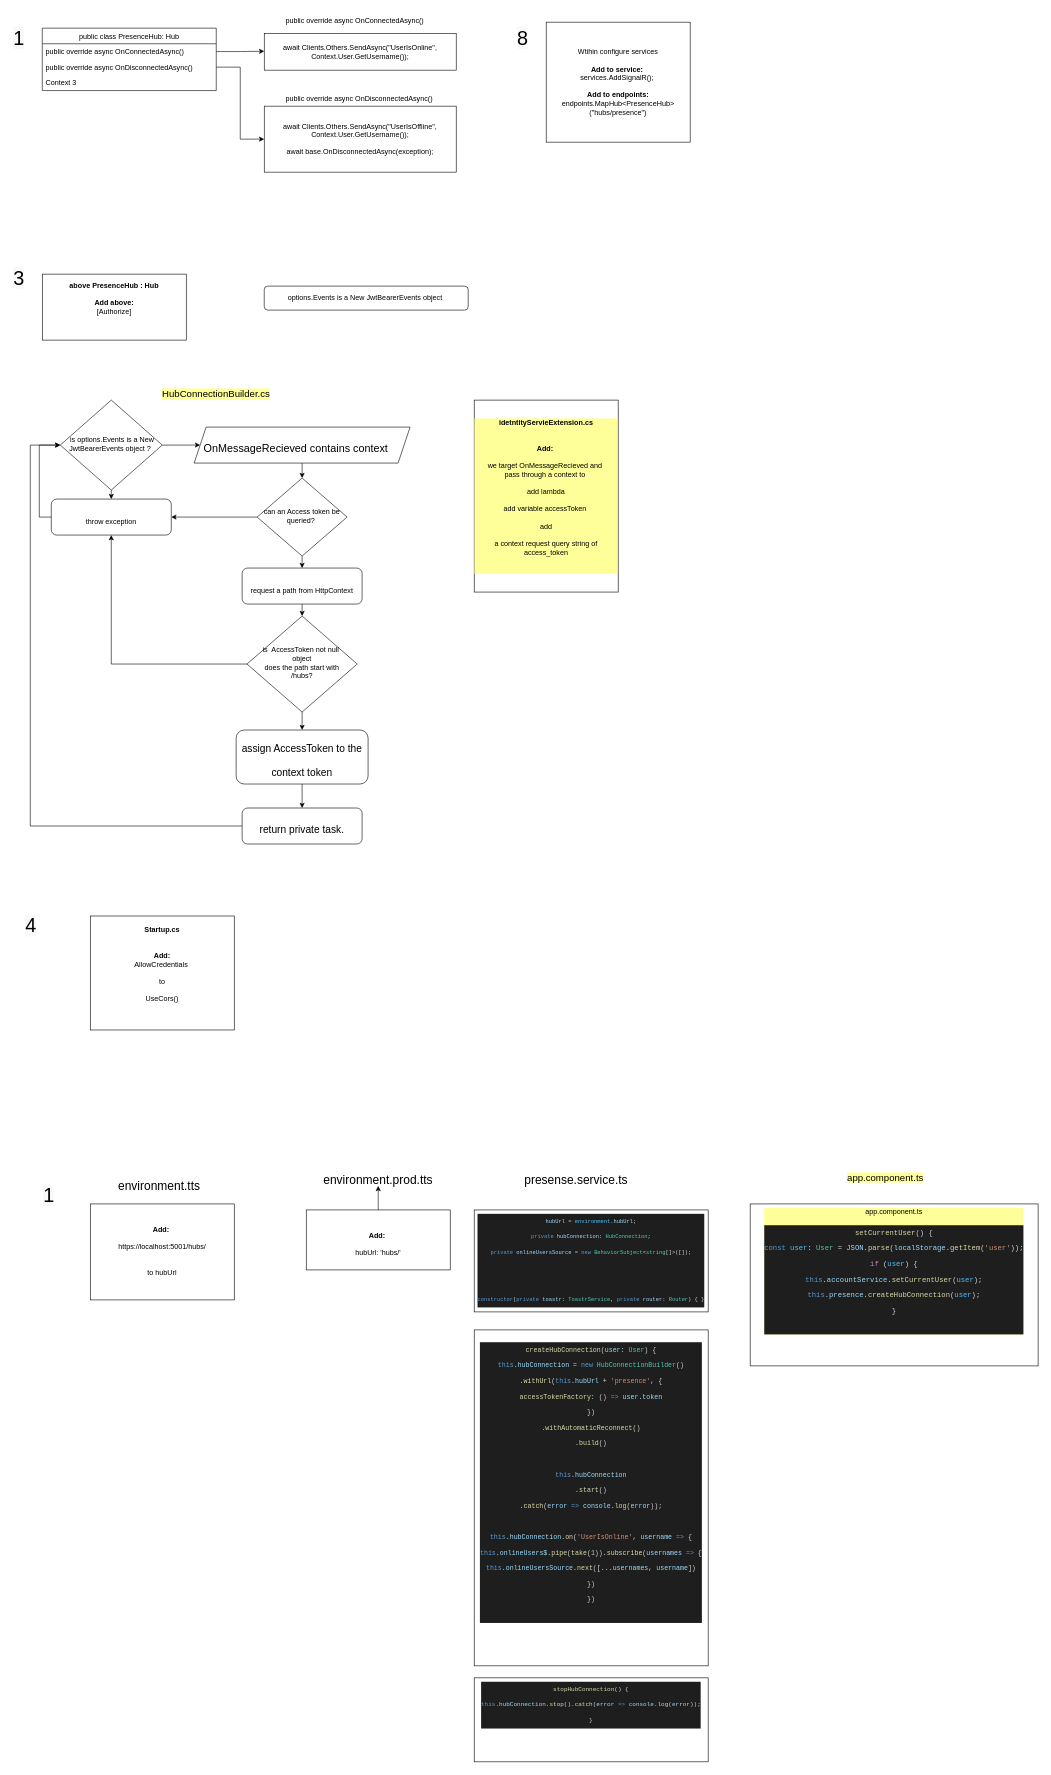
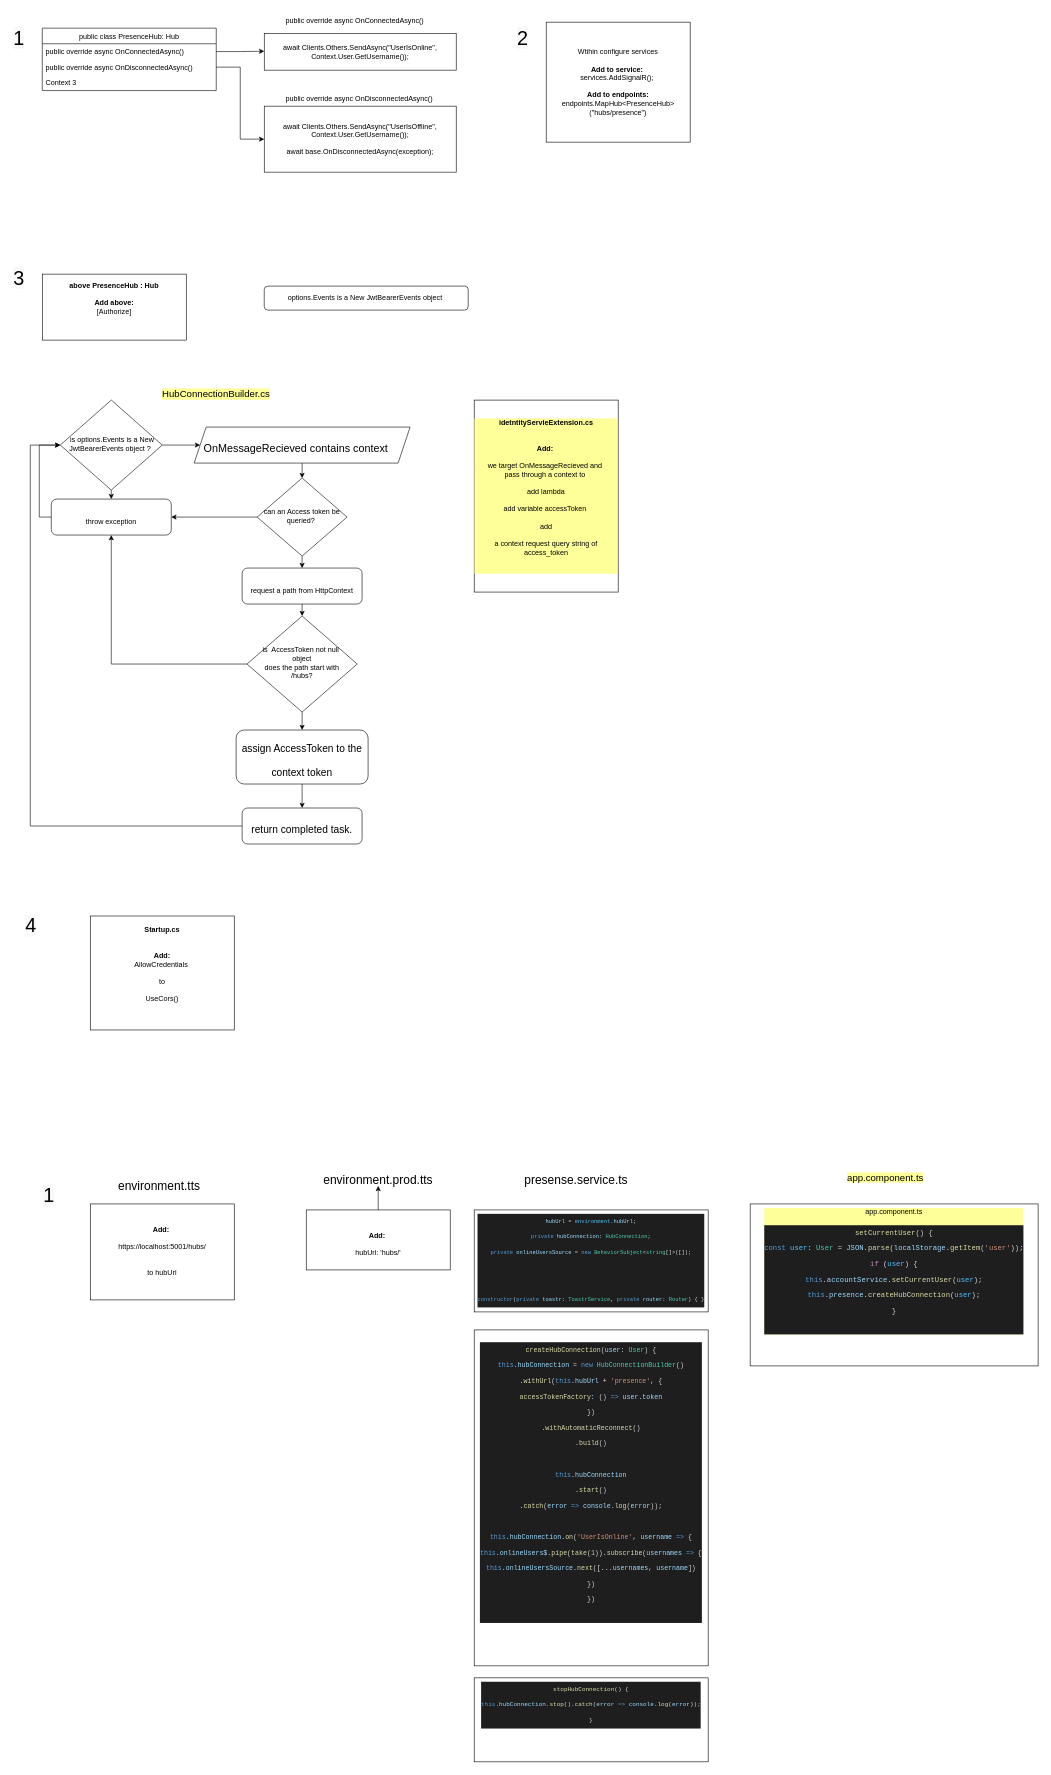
node "8": label "8" -> "2"
node "return private task.": label "return private task." -> "return completed task."
